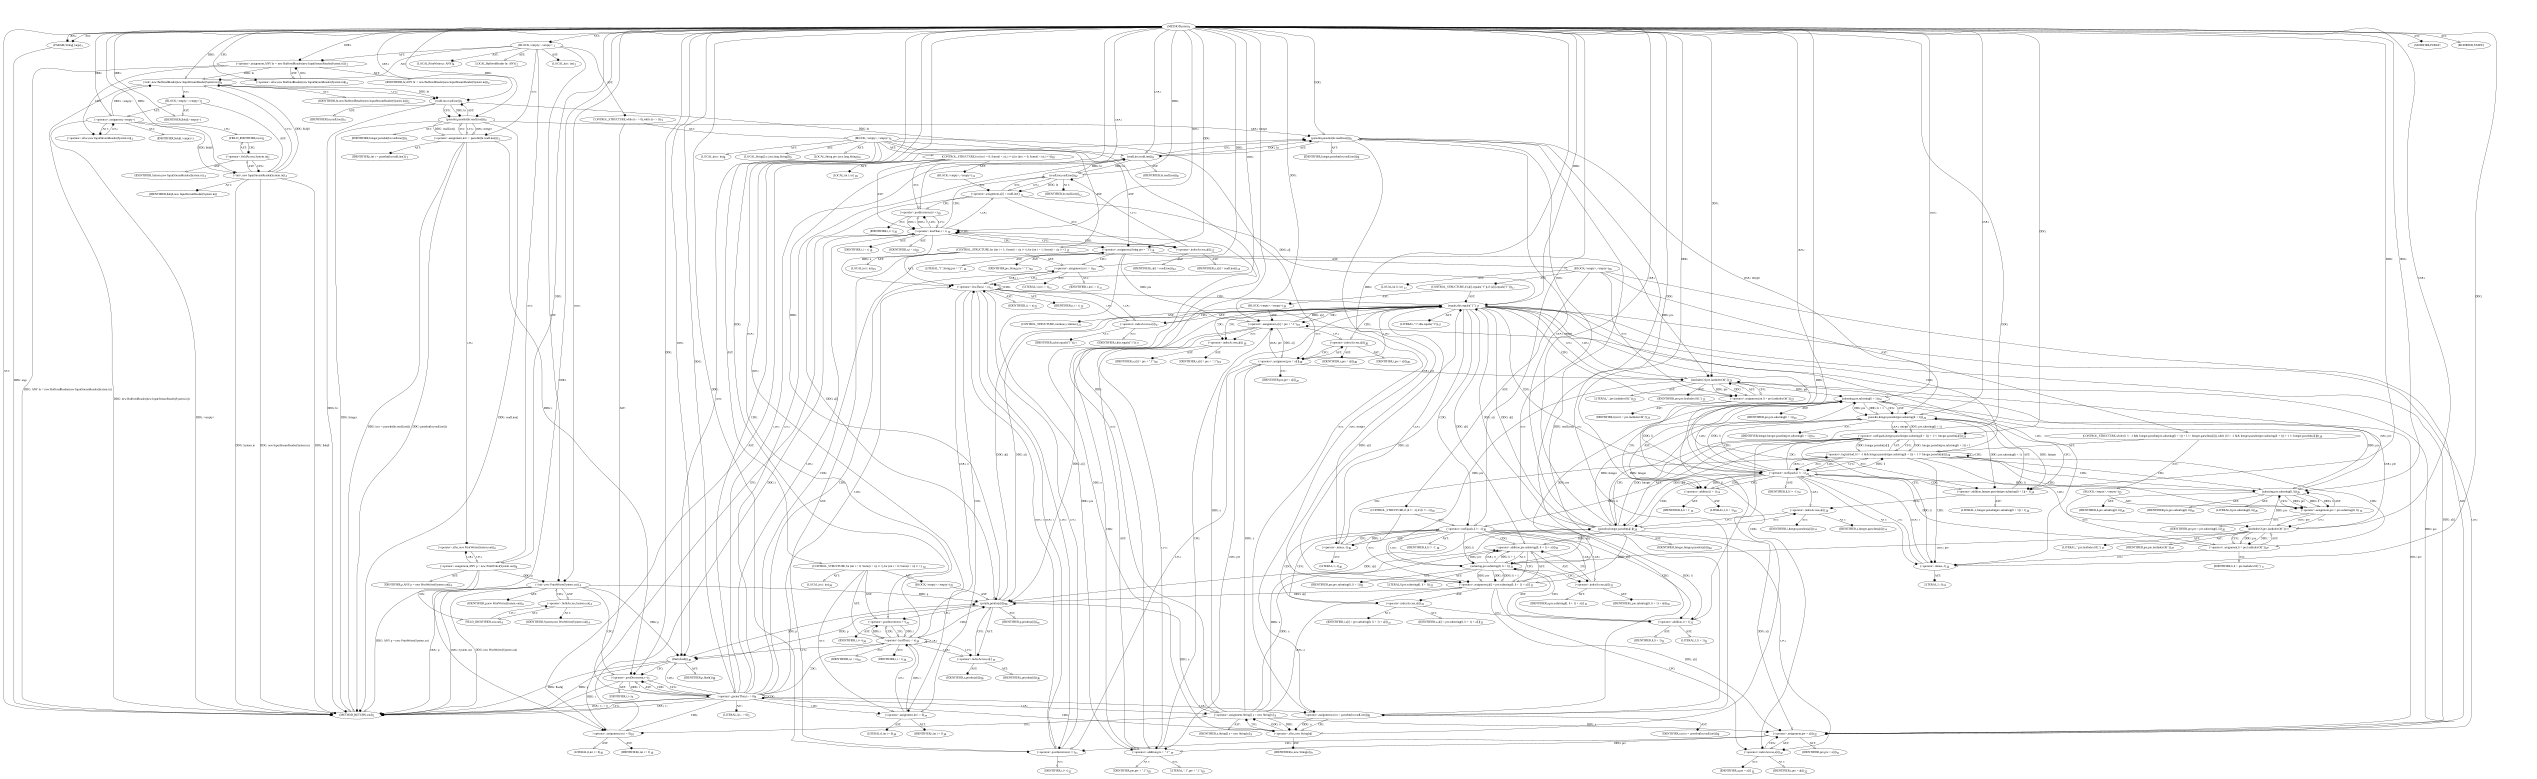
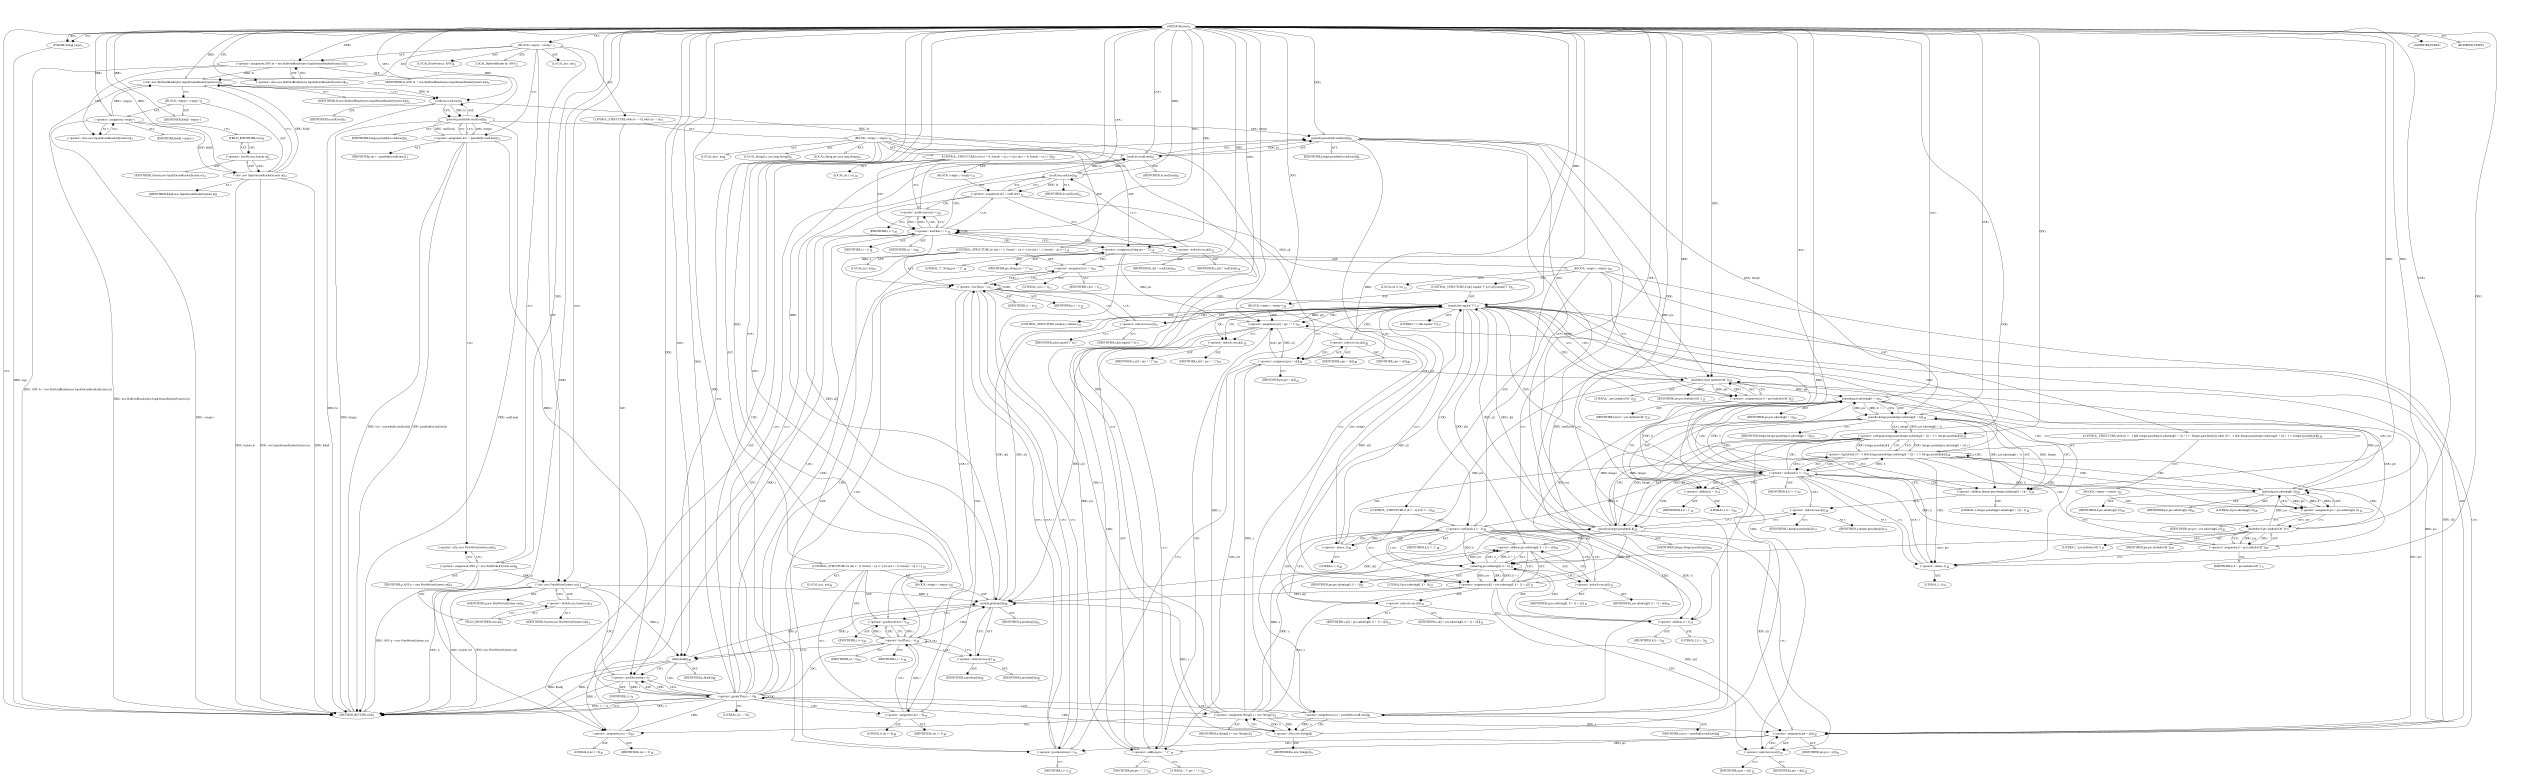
edge "(METHOD,main)" -> "(substring,pre.substring(0, li + 1))": arrowhead onormal -> box
edge "(<operator>.assignment,ANY p = new PrintWriter(System.out))" -> "(<operator>.alloc,new PrintWriter(System.out))": label "CDG: " -> "AST: "
edge "(<operator>.greaterThan,t-- > 0)" -> "(<operator>.assignment,int n = parseInt(br.readLine()))": arrowhead box -> onormal
